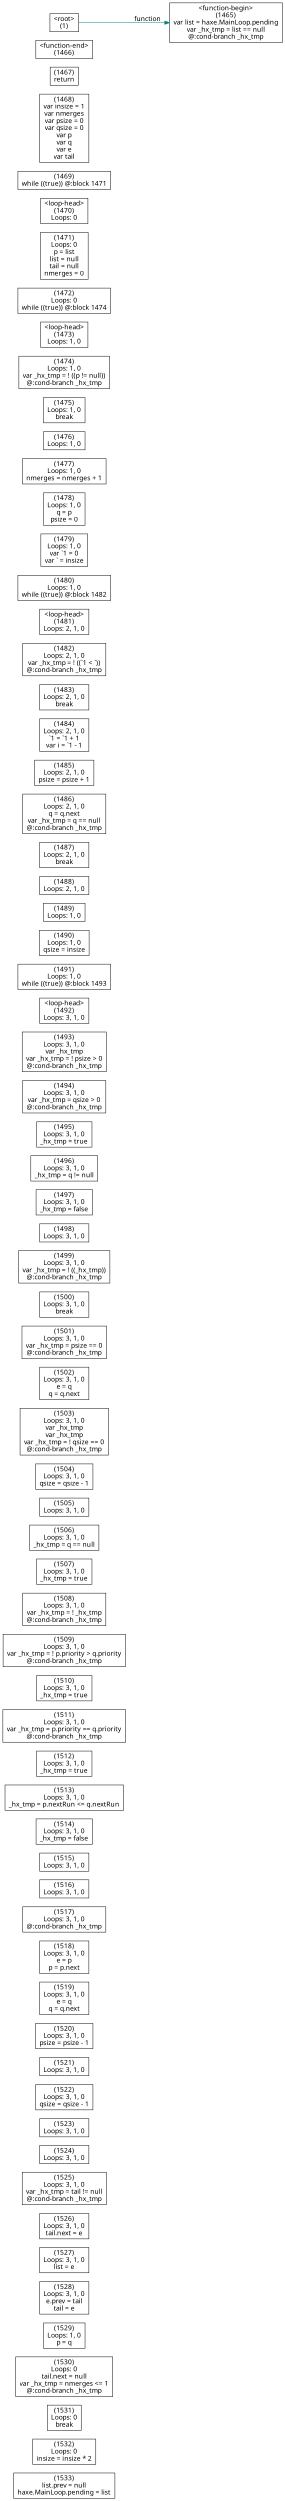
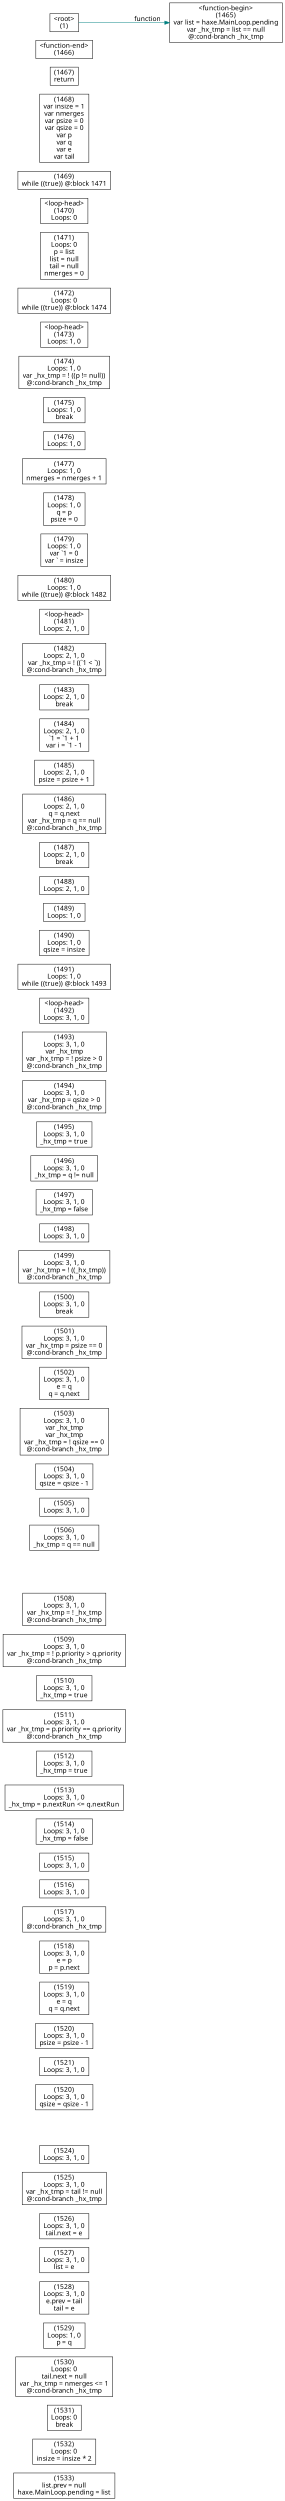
node "(1507) Loops: 3, 1, 0 _hx_tmp = true": removed
node "(1522) Loops: 3, 1, 0 qsize = qsize - 1": label "(1522) Loops: 3, 1, 0 qsize = qsize - 1" -> "(1520) Loops: 3, 1, 0 qsize = qsize - 1"
node "(1523) Loops: 3, 1, 0": removed
